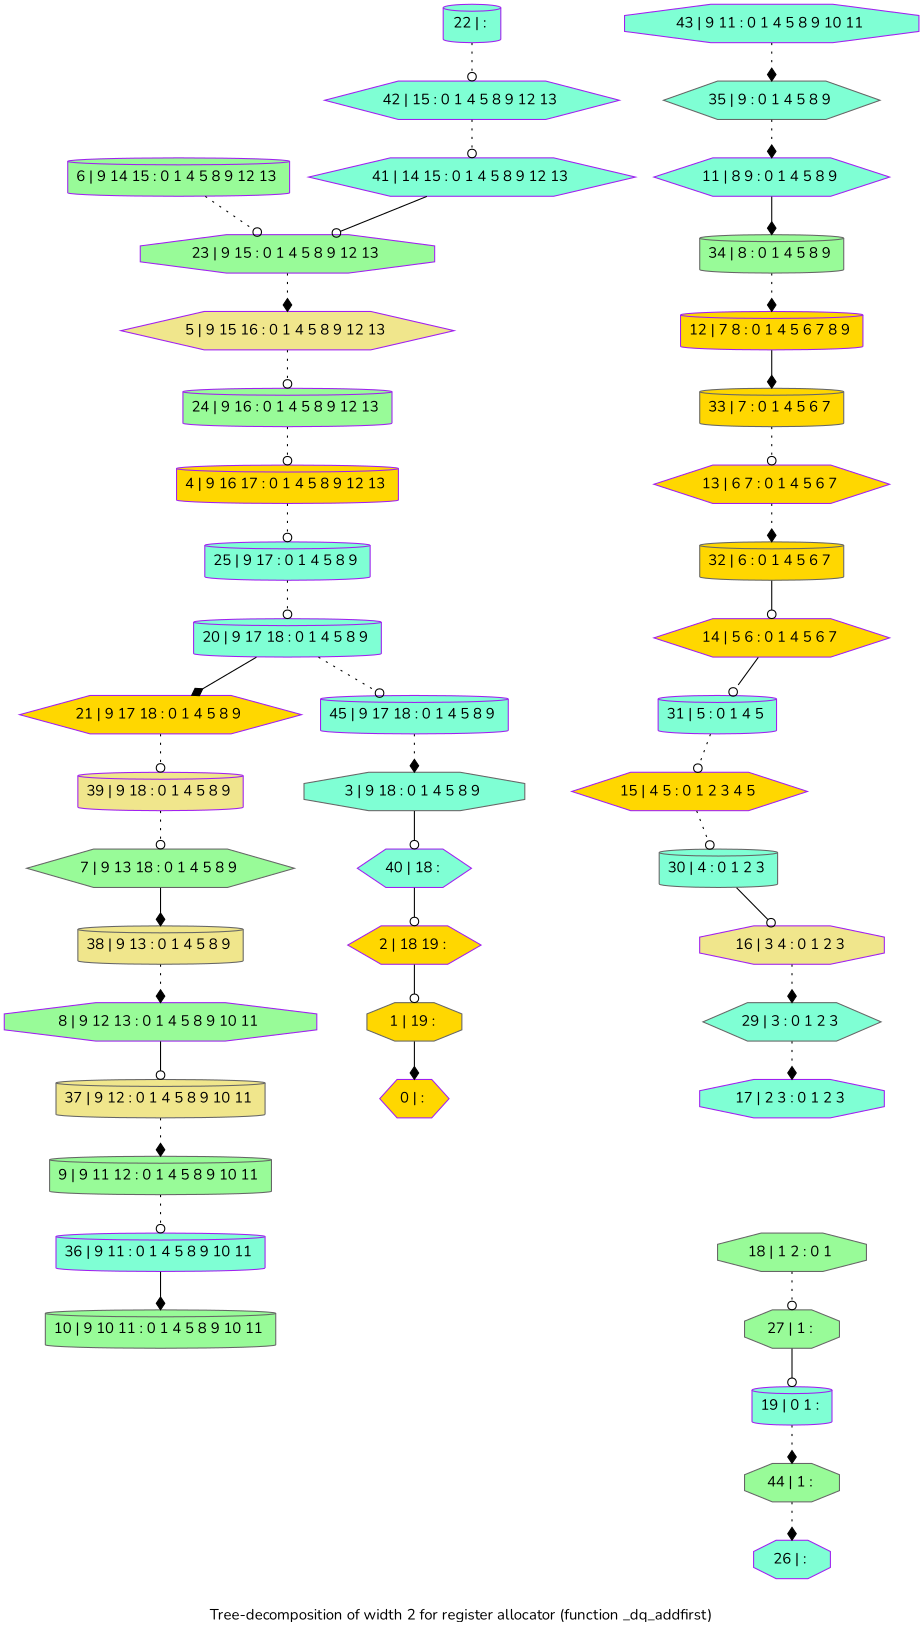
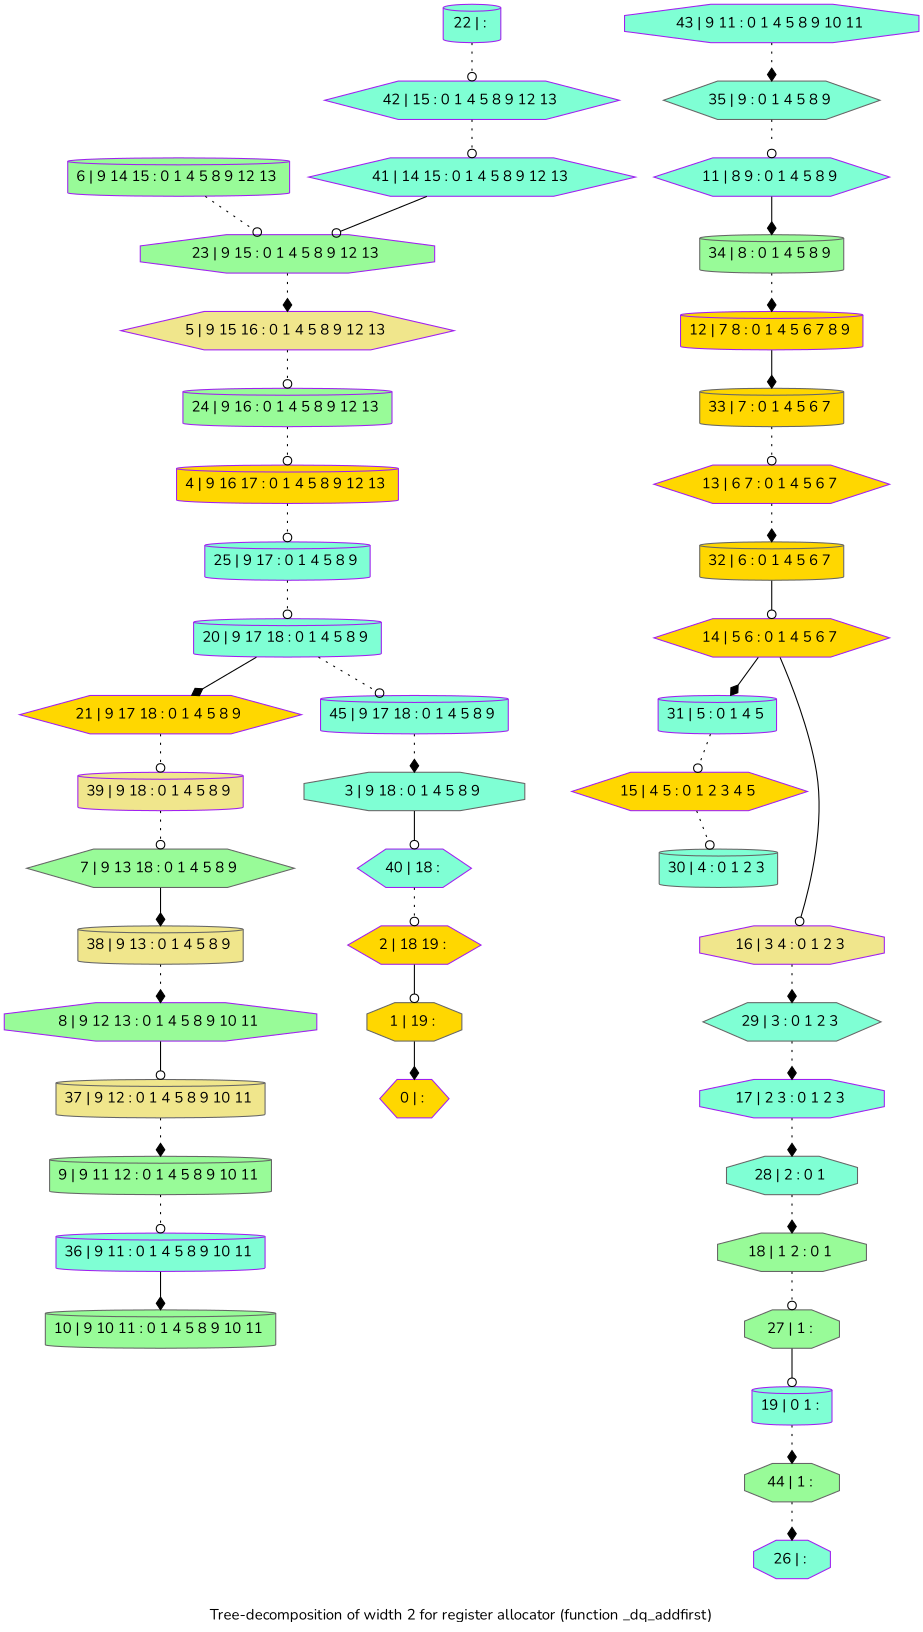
edge "35 | 9 : 0 1 4 5 8 9" -> "11 | 8 9 : 0 1 4 5 8 9": arrowhead diamond -> odot
edge "14 | 5 6 : 0 1 4 5 6 7" -> "31 | 5 : 0 1 4 5": arrowhead odot -> diamond
edge "40 | 18 :" -> "2 | 18 19 :": style solid -> dotted
edge "30 | 4 : 0 1 2 3" -> "16 | 3 4 : 0 1 2 3": now "14 | 5 6 : 0 1 4 5 6 7" -> "16 | 3 4 : 0 1 2 3"
node "28 | 2 : 0 1": added
